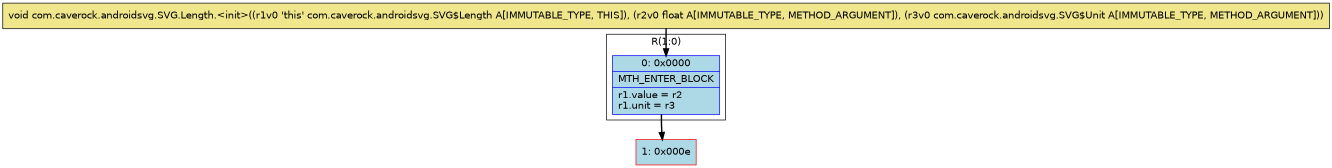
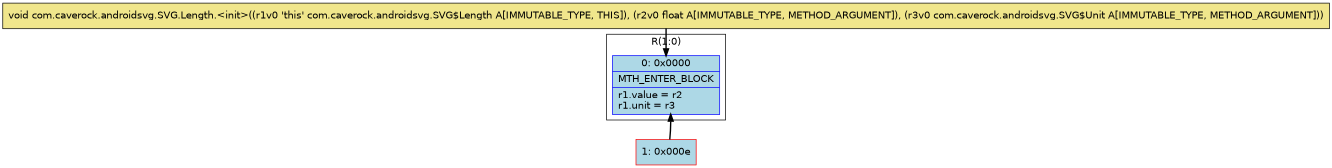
edge "0: 0x0000" -> "1: 0x000e": reversed
